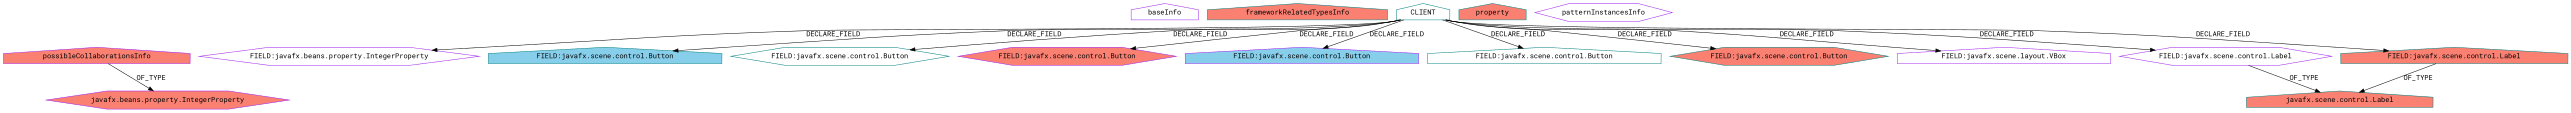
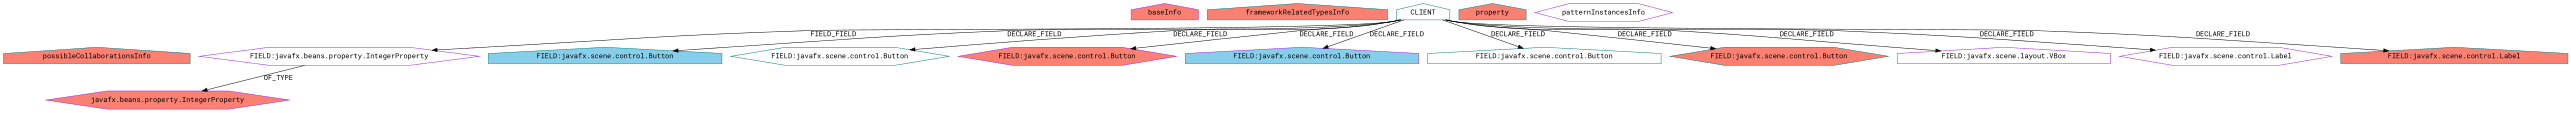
node "baseInfo": fillcolor white -> salmon
edge "CLIENT" -> "FIELD:javafx.beans.property.IntegerProperty": label "DECLARE_FIELD" -> "FIELD_FIELD"
node "possibleCollaborationsInfo": color purple -> teal
edge "possibleCollaborationsInfo" -> "javafx.beans.property.IntegerProperty": now "FIELD:javafx.beans.property.IntegerProperty" -> "javafx.beans.property.IntegerProperty"
node "javafx.scene.control.Label": removed
